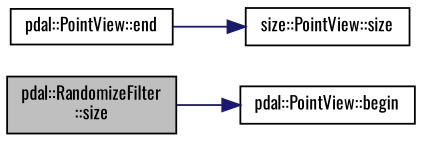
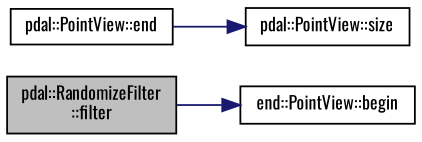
node "size::PointView::size": label "size::PointView::size" -> "pdal::PointView::size"
node "pdal::RandomizeFilter ::size": label "pdal::RandomizeFilter ::size" -> "pdal::RandomizeFilter ::filter"
node "pdal::PointView::begin": label "pdal::PointView::begin" -> "end::PointView::begin"
